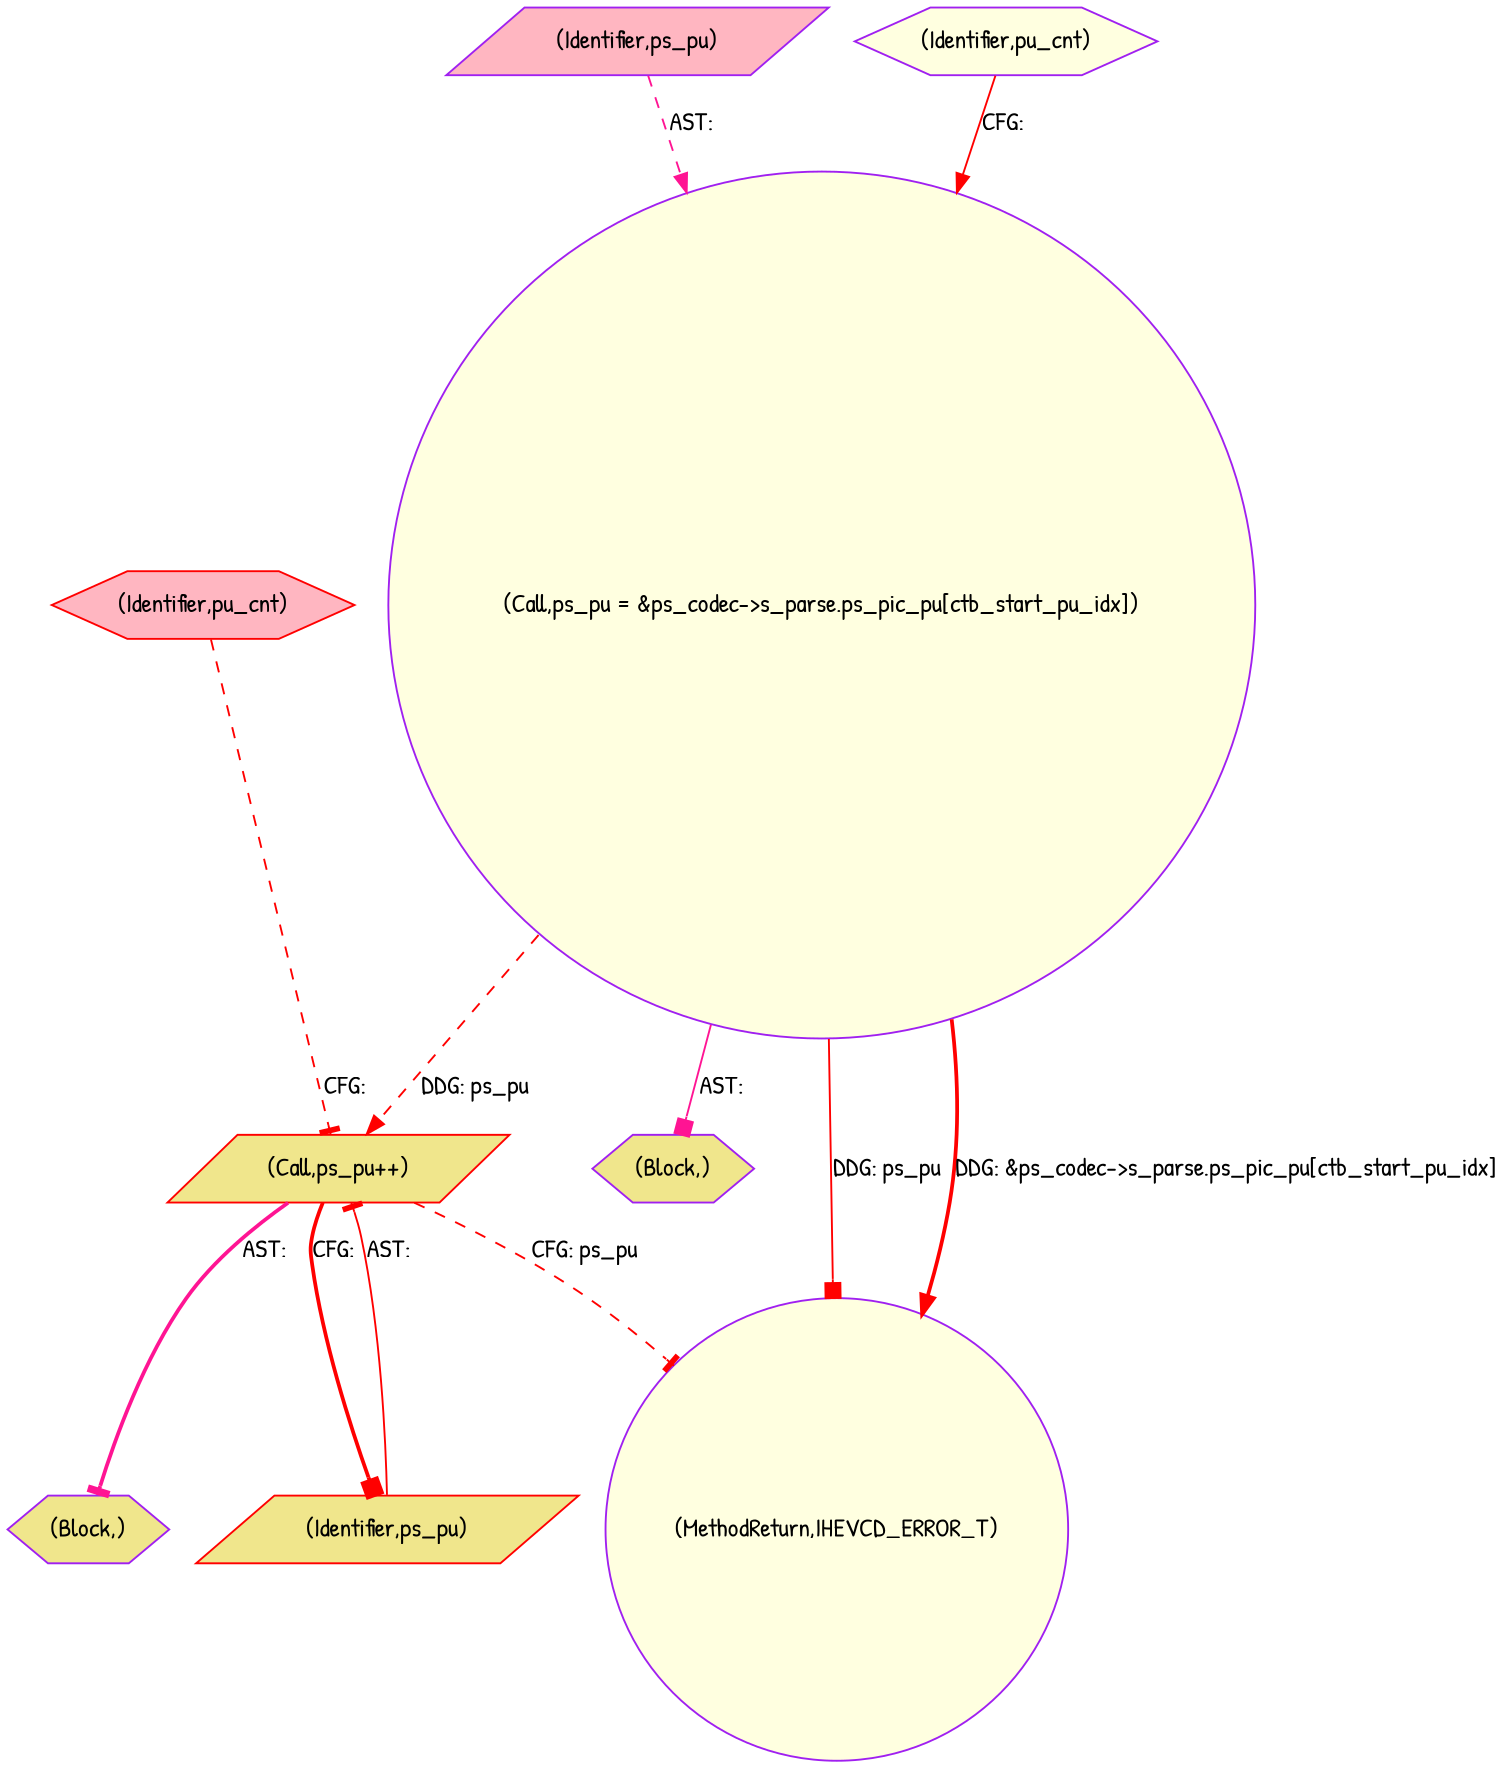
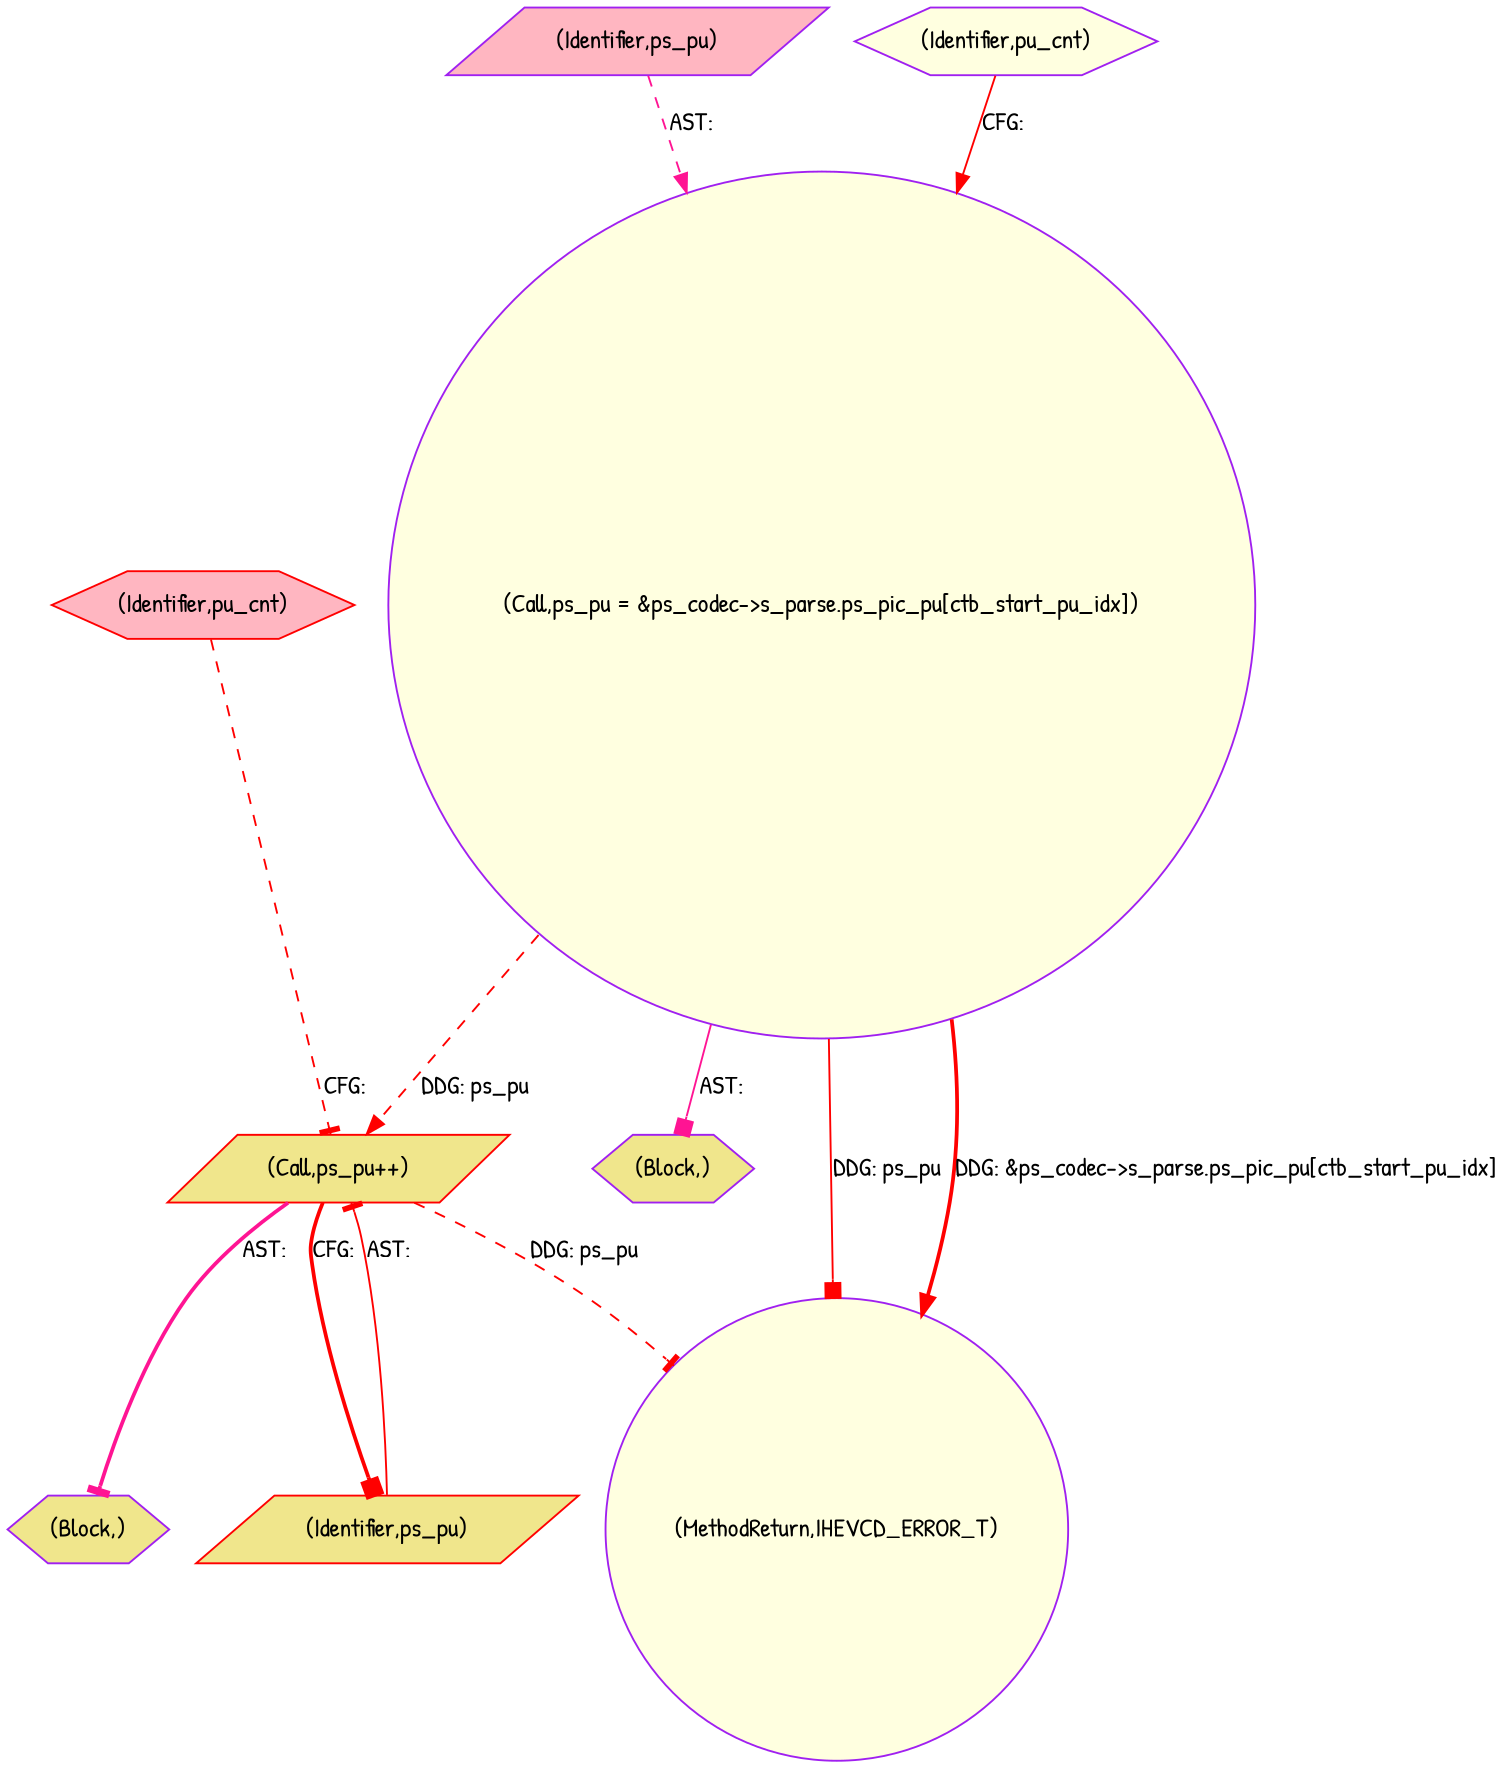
edge "(Call,ps_pu++)" -> "(MethodReturn,IHEVCD_ERROR_T)": label "CFG: ps_pu" -> "DDG: ps_pu"
